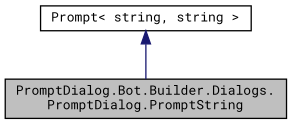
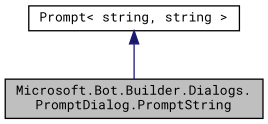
node "PromptDialog.Bot.Builder.Dialogs. PromptDialog.PromptString": label "PromptDialog.Bot.Builder.Dialogs. PromptDialog.PromptString" -> "Microsoft.Bot.Builder.Dialogs. PromptDialog.PromptString"
